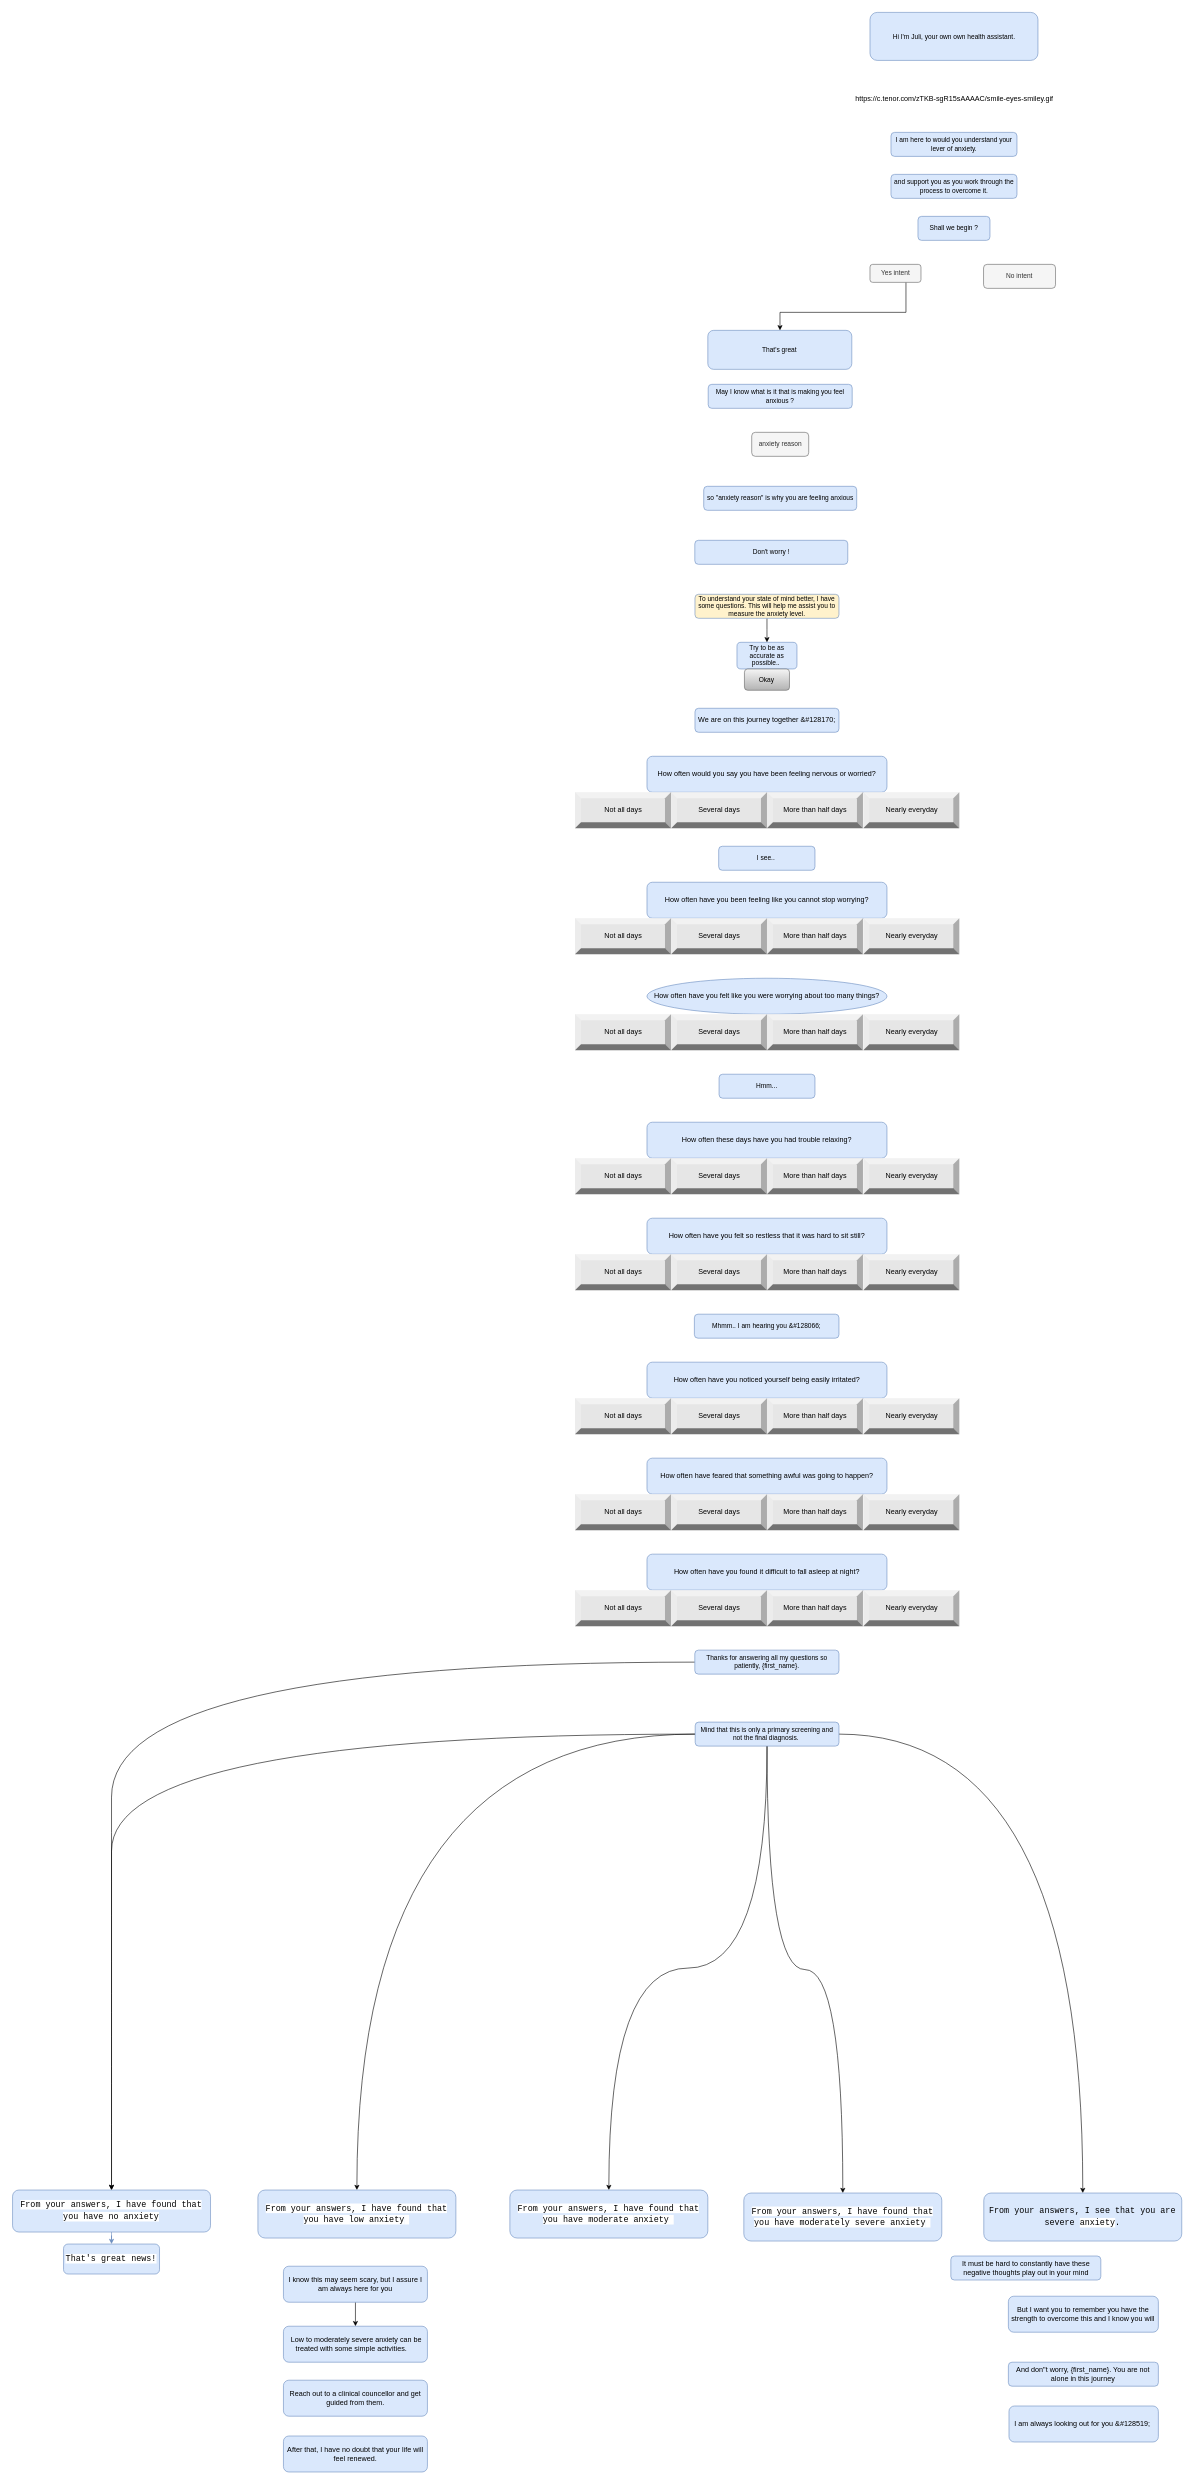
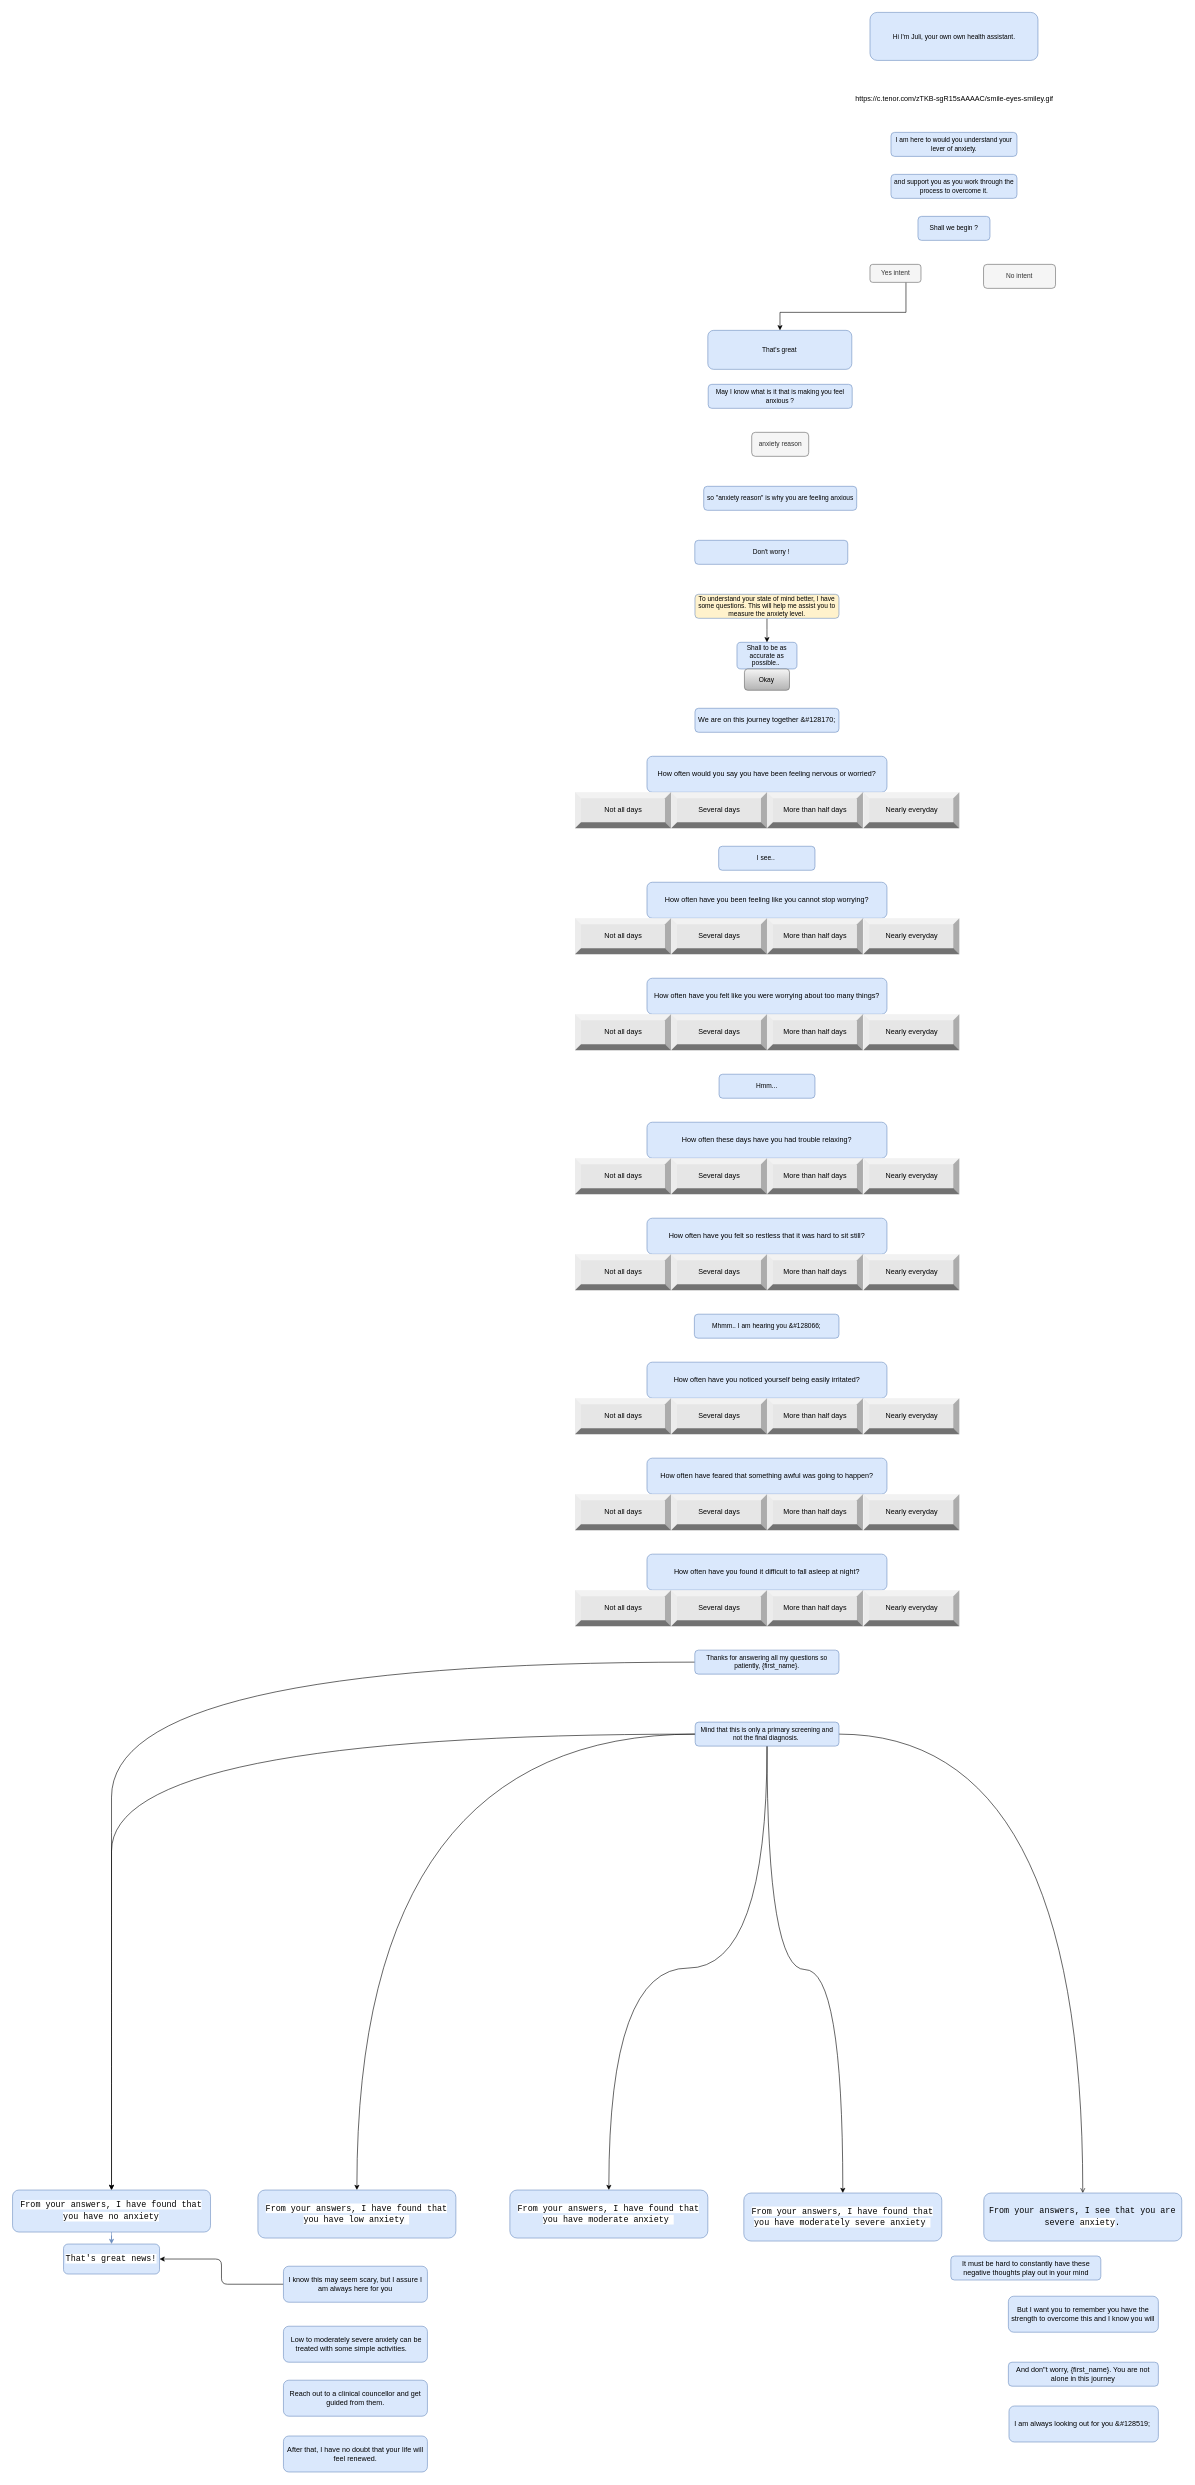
node "Try to be as accurate as possible..": label "Try to be as accurate as possible.." -> "Shall to be as accurate as possible.."
node "How often have you felt like you were worrying about too many things?": shape ellipse -> rounded rectangle
edge "Mind that this is only a primary screening and not the final diagnosis." -> "From your answers, I see that you are severe anxiety.": arrowhead classic -> open
edge "I know this may seem scary, but I assure I am always here for you" -> "Low to moderately severe anxiety can be treated with some simple activities.": now "I know this may seem scary, but I assure I am always here for you" -> "That's great news!"
